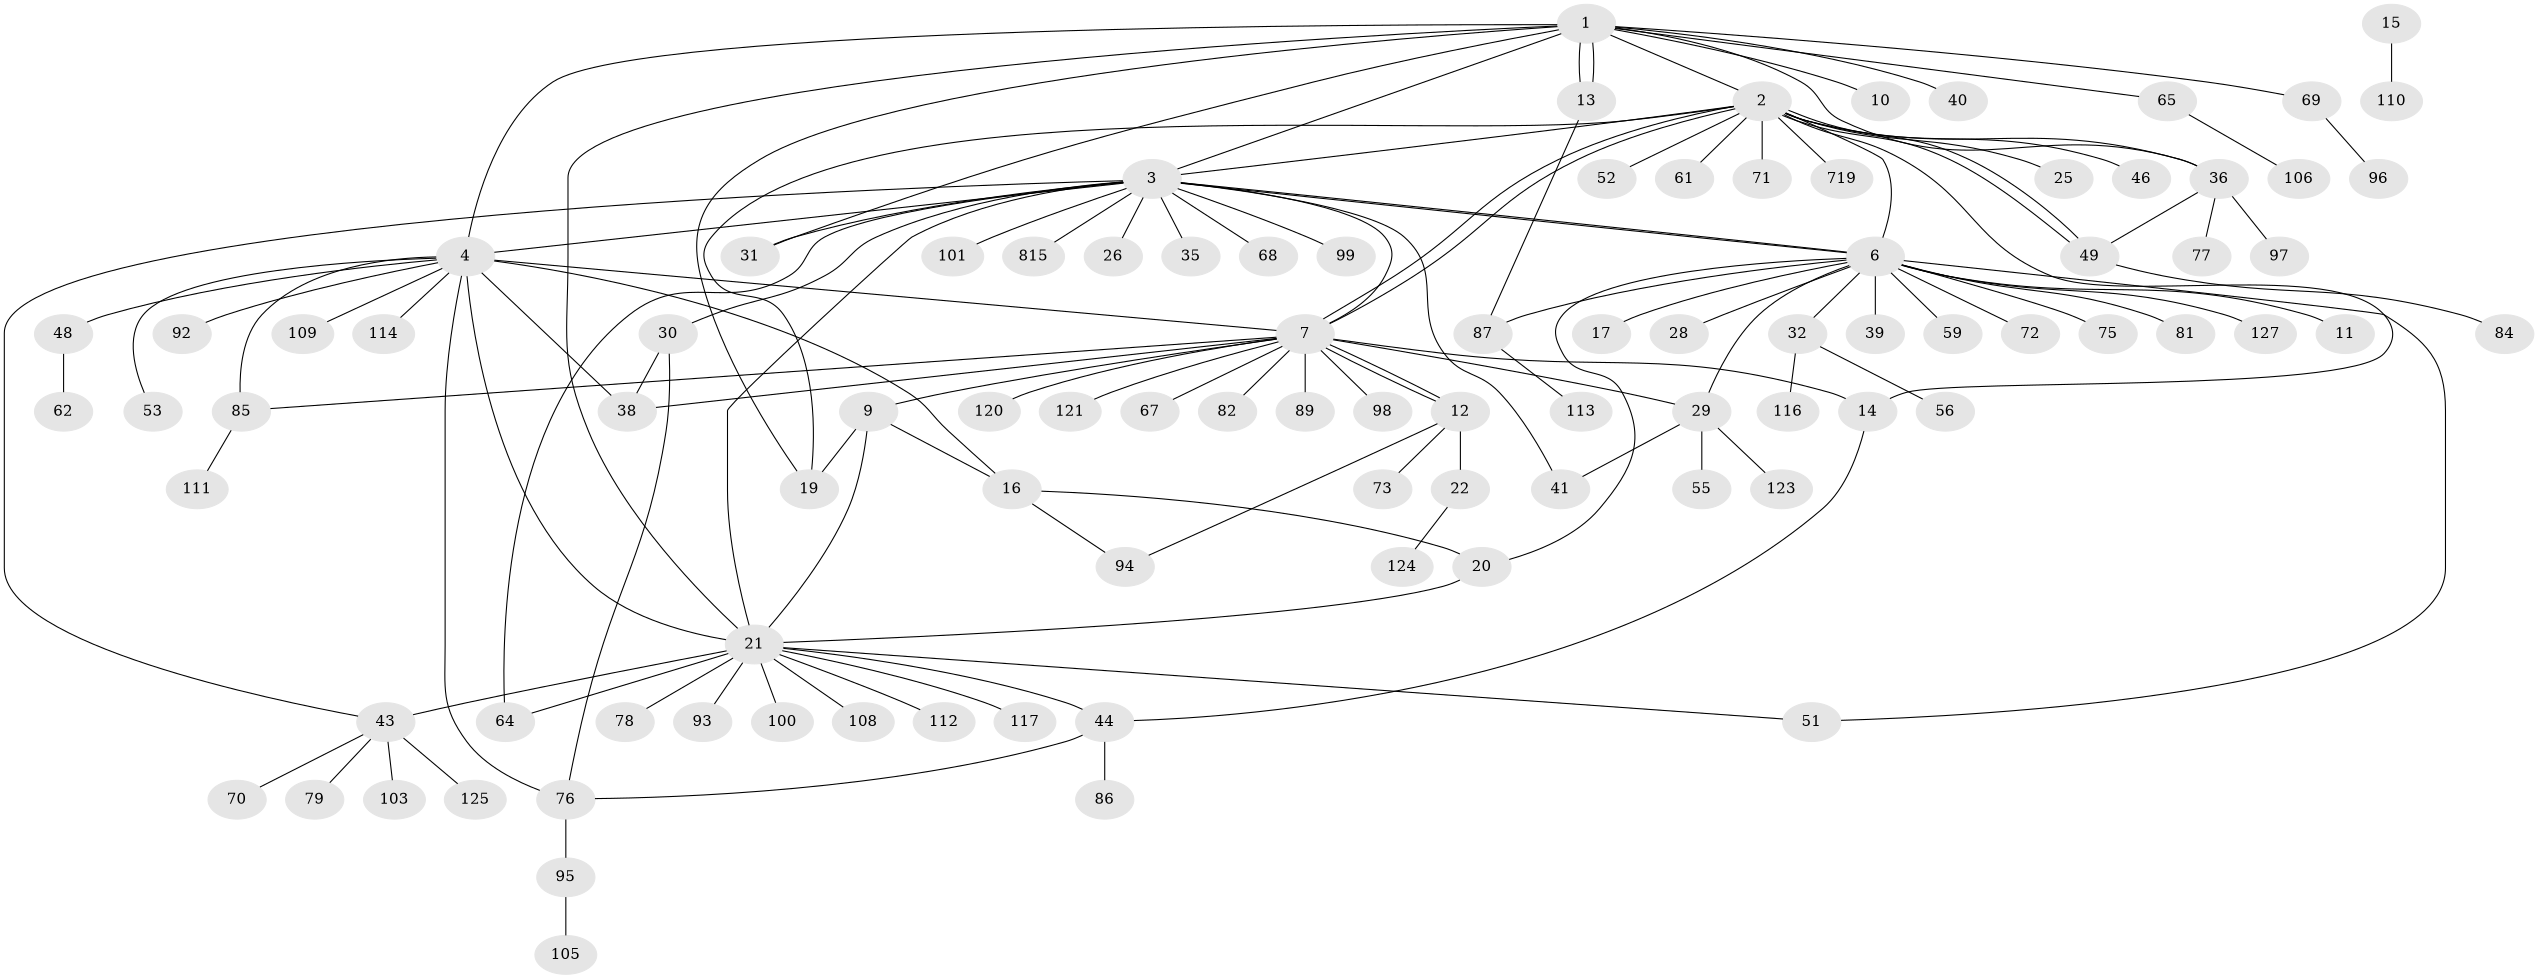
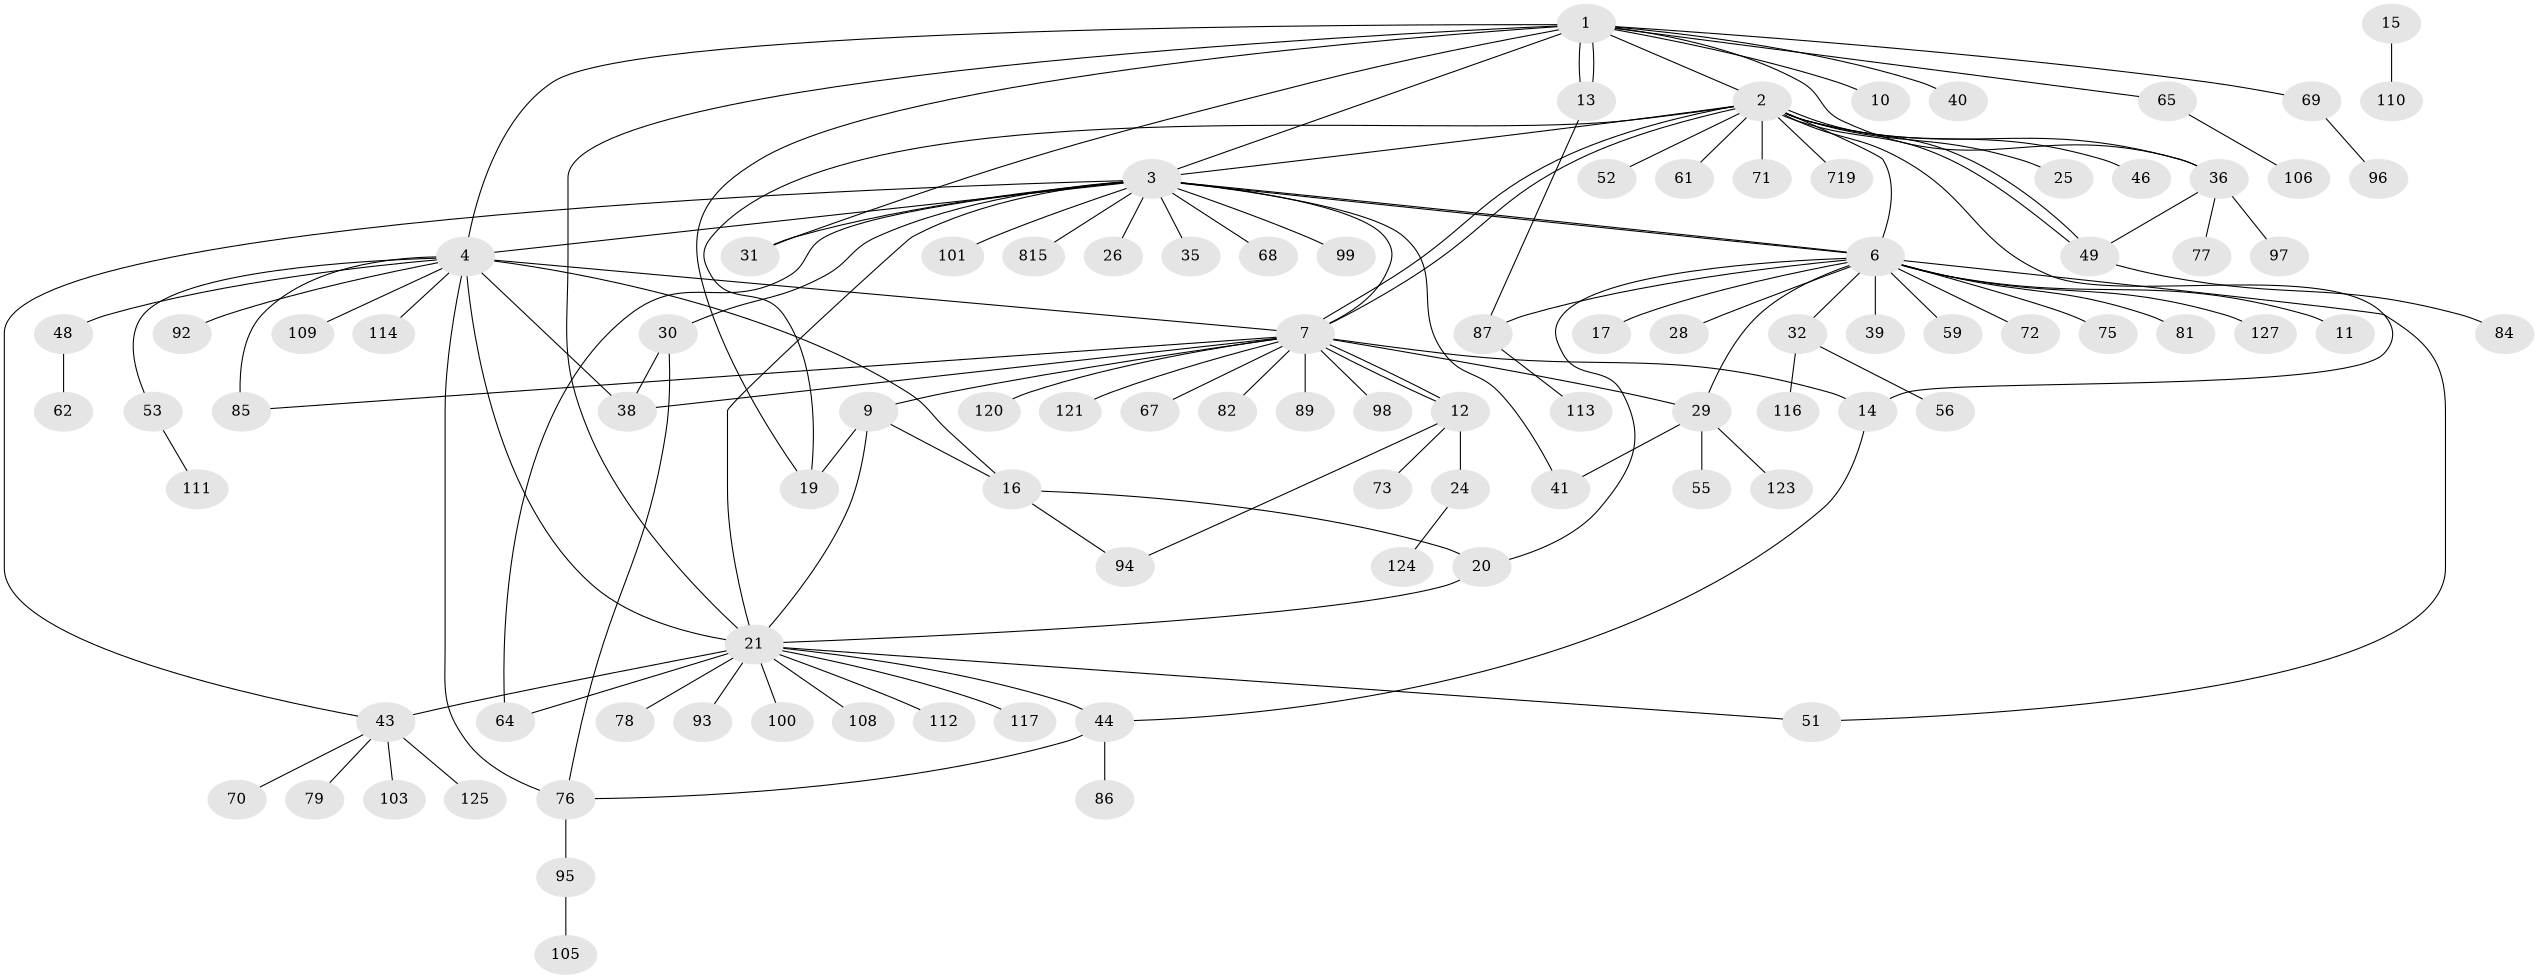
edge "85" -- "111": now "53" -- "111"
node "22": label "22" -> "24"
